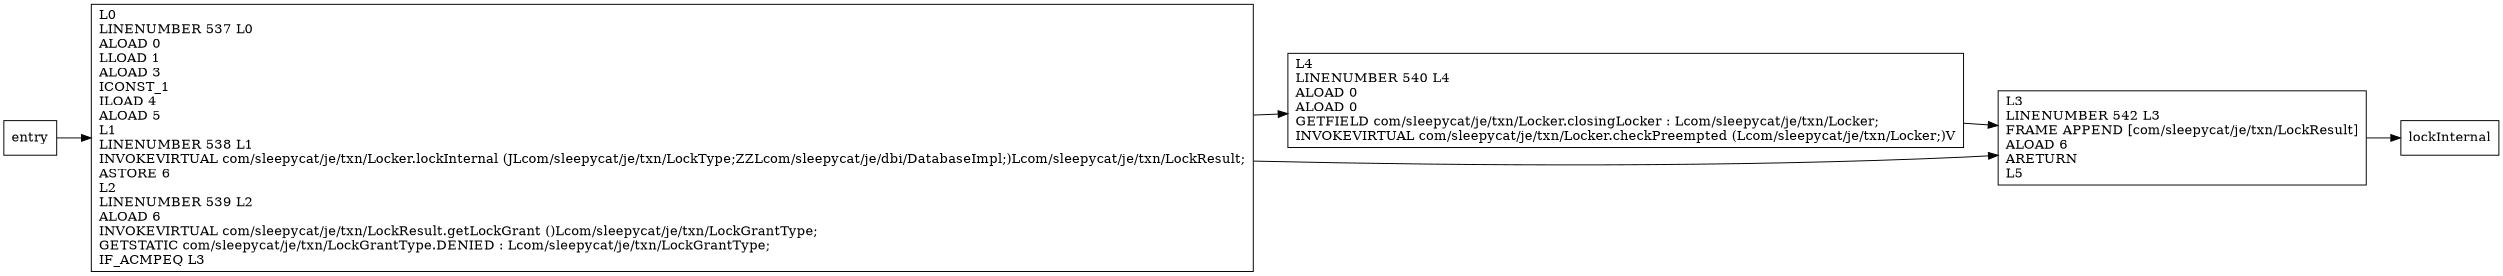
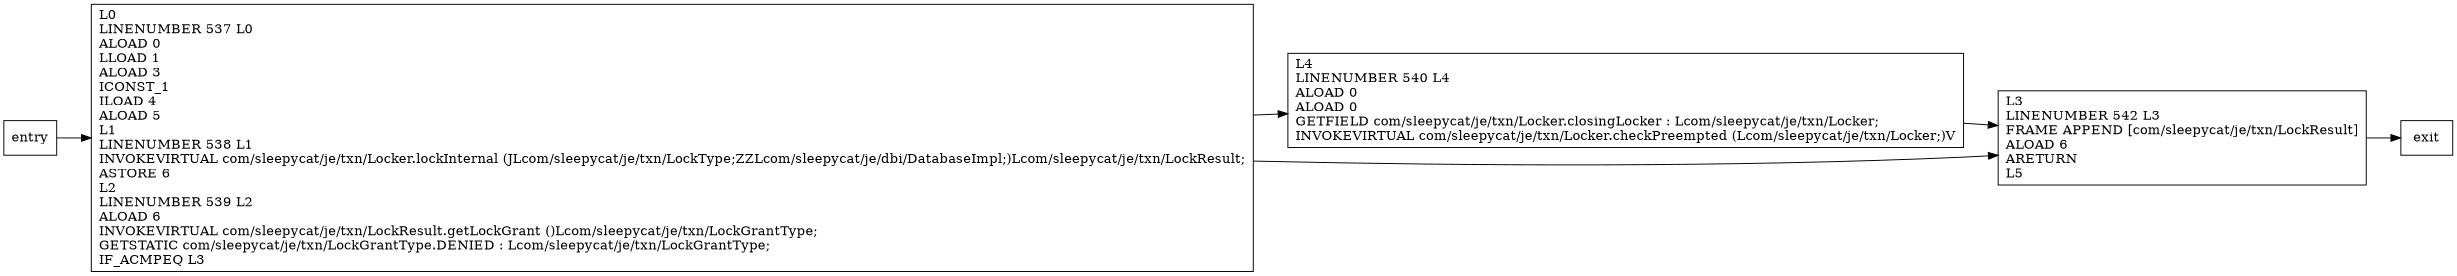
node "lockInternal": label "lockInternal" -> "exit"
